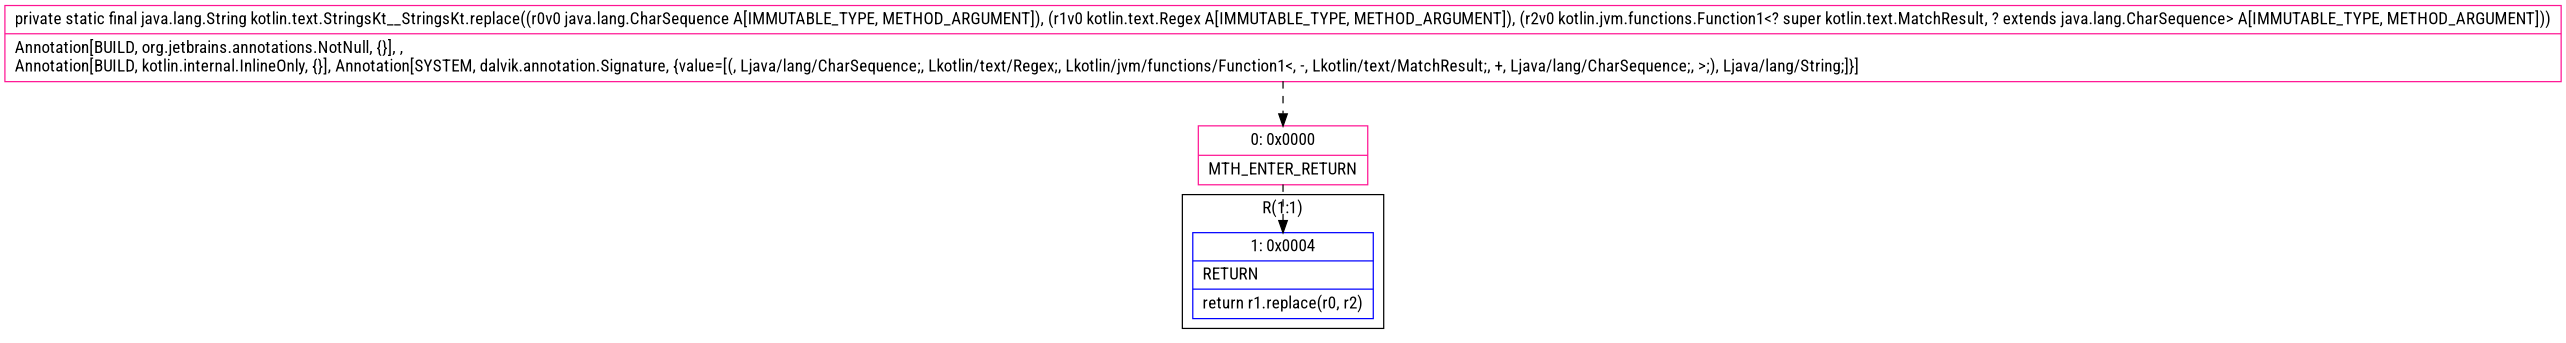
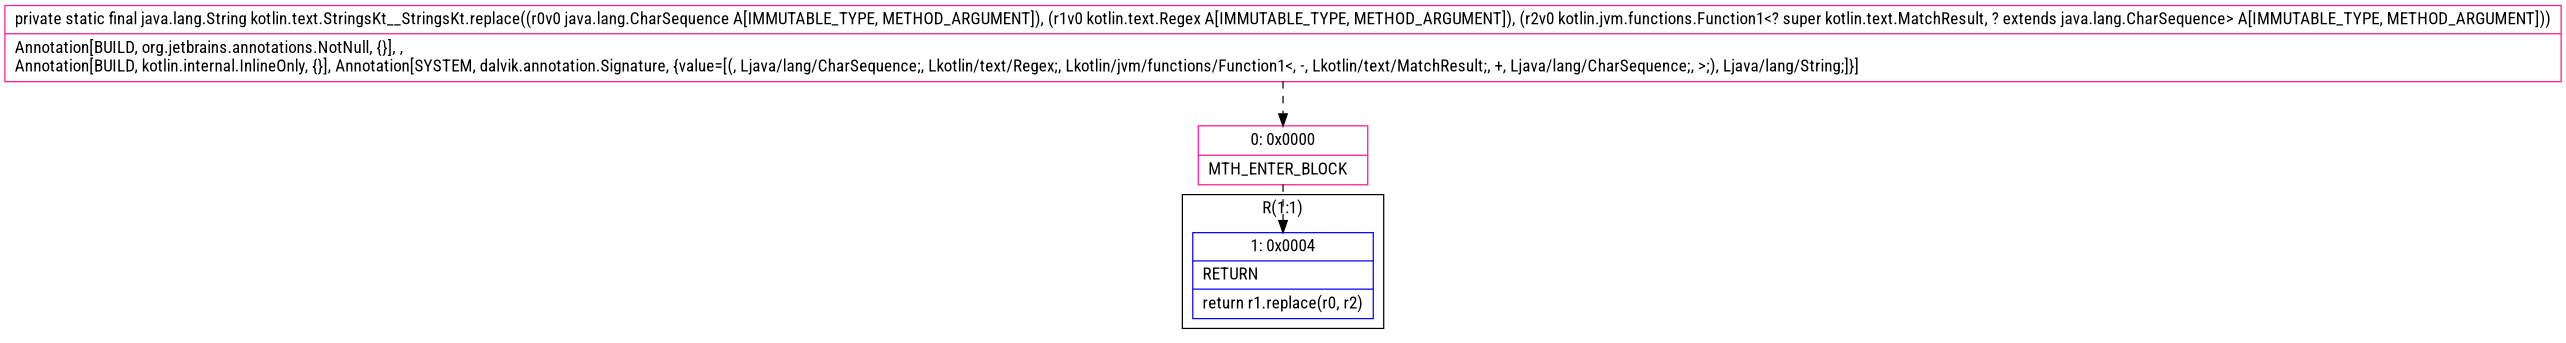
node "0: 0x0000": text "MTH_ENTER_RETURN" -> "MTH_ENTER_BLOCK"
